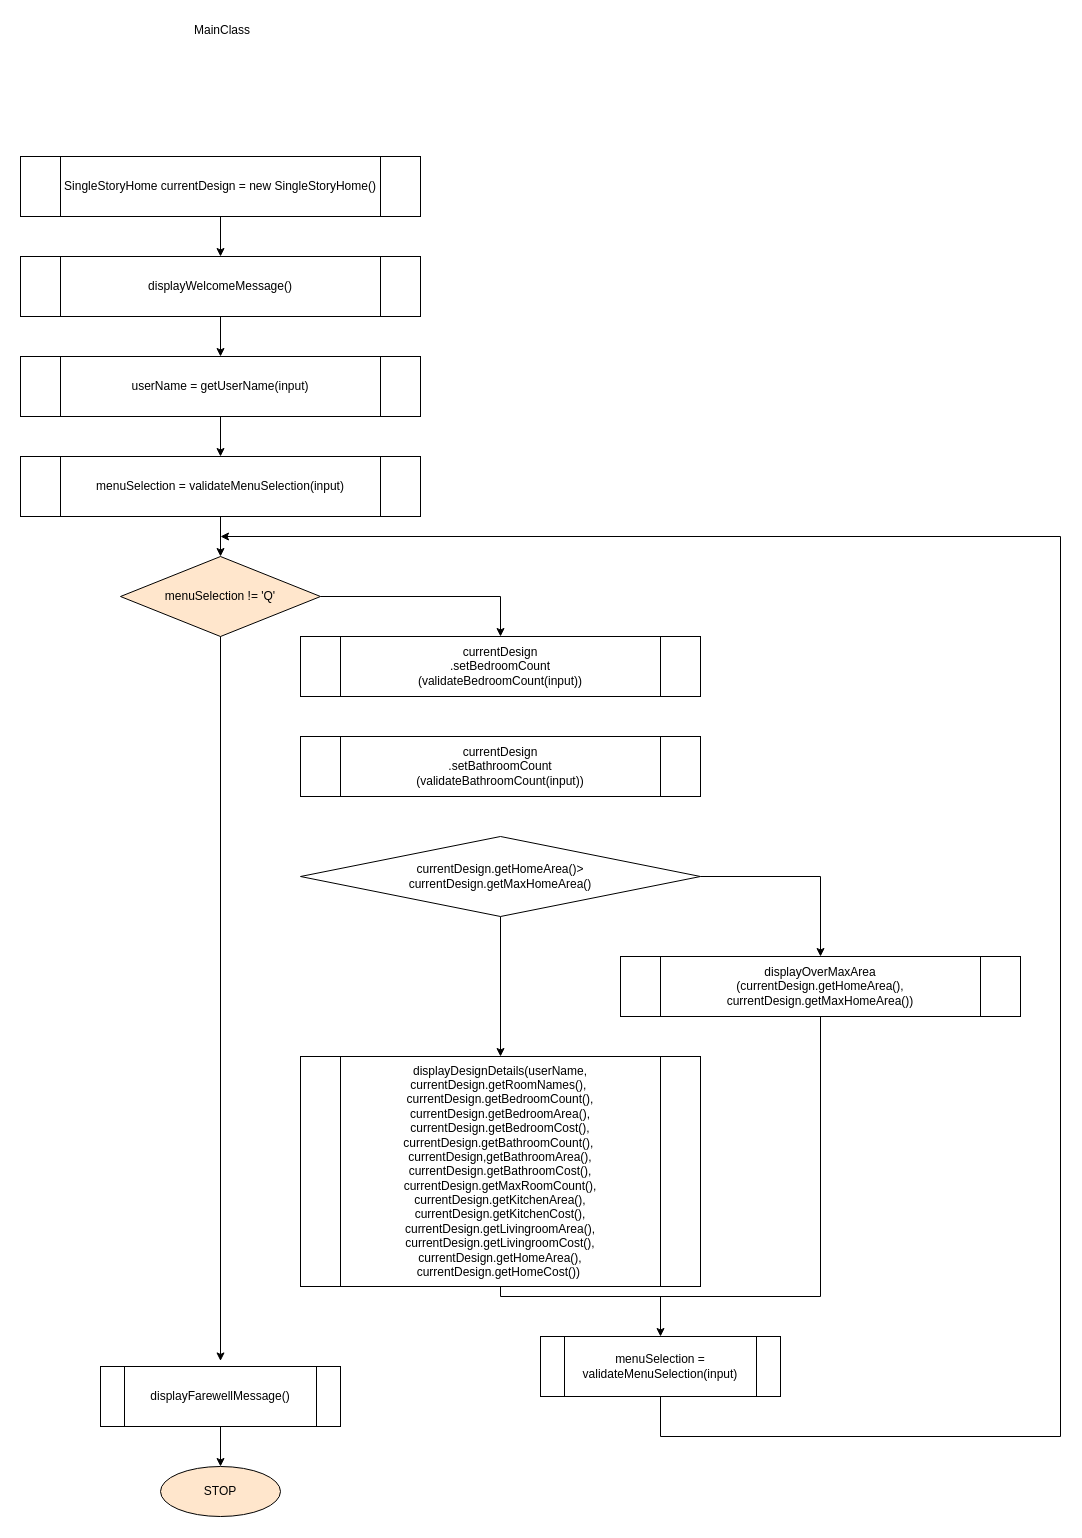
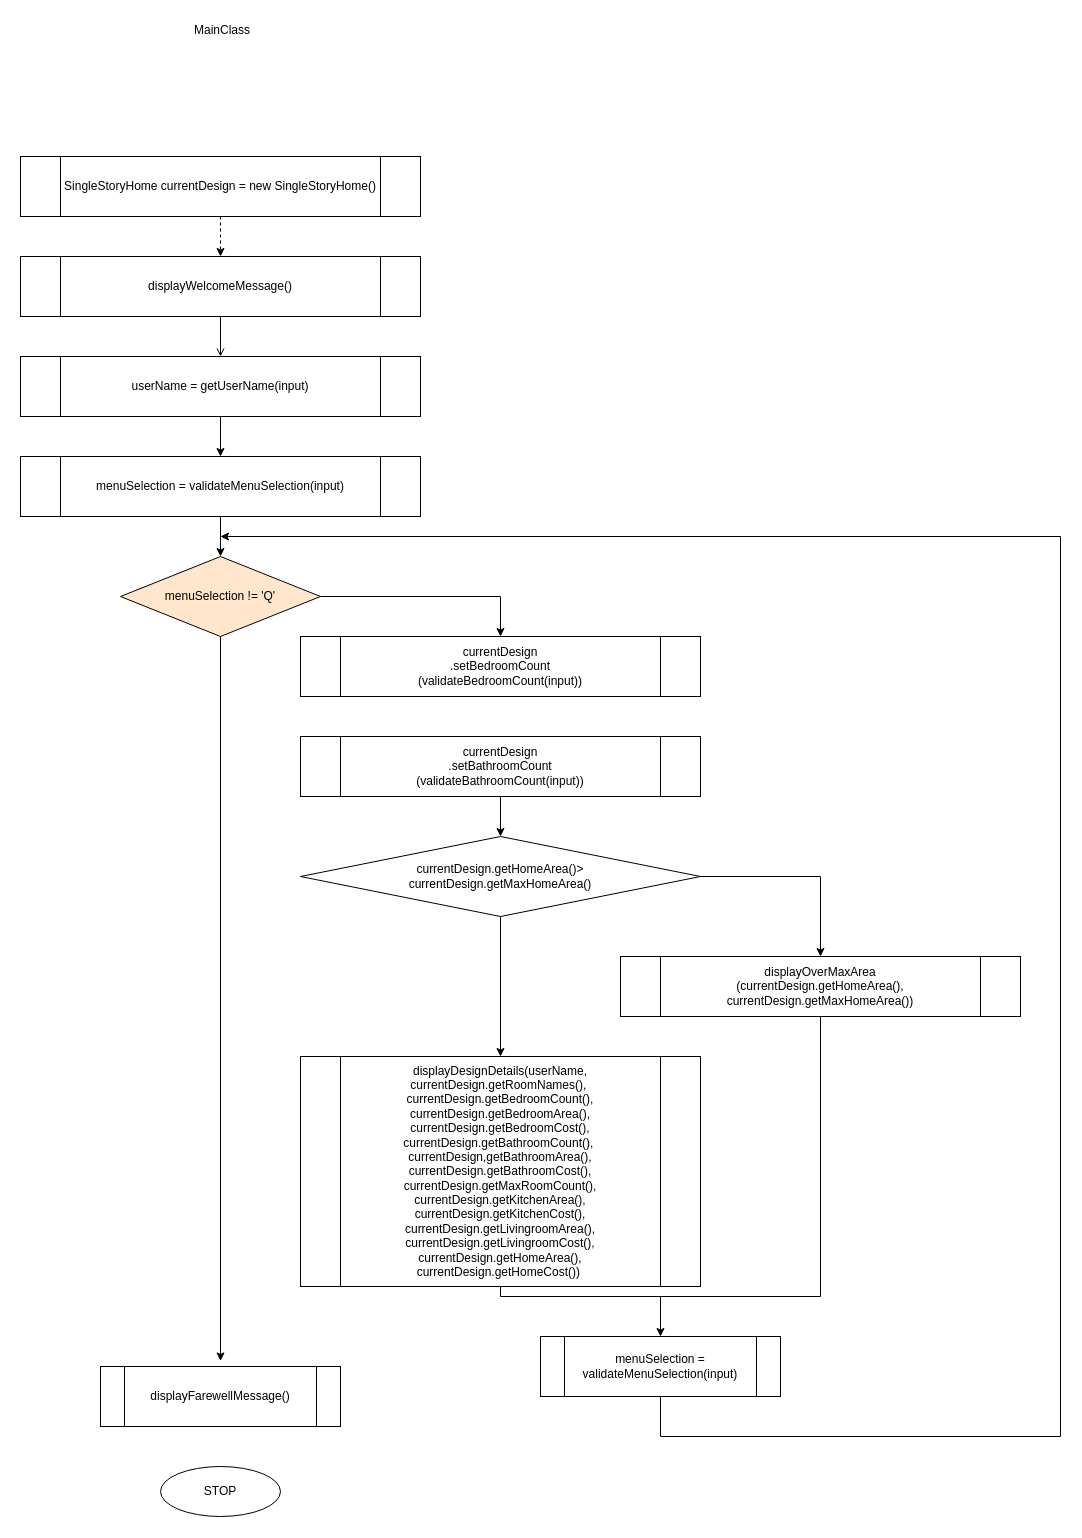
edge "SingleStoryHome currentDesign = new SingleStoryHome()" -> "displayWelcomeMessage()": style solid -> dashed
edge "displayWelcomeMessage()" -> "userName = getUserName(input)": arrowhead classic -> open
edge "currentDesign .setBathroomCount (validateBathroomCount(input))" -> "currentDesign.getHomeArea()> currentDesign.getMaxHomeArea()": added
edge "displayFarewellMessage()" -> "STOP": removed
node "STOP": fillcolor #ffe6cc -> #ffffff
